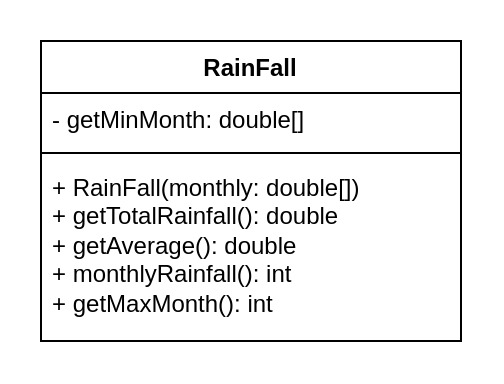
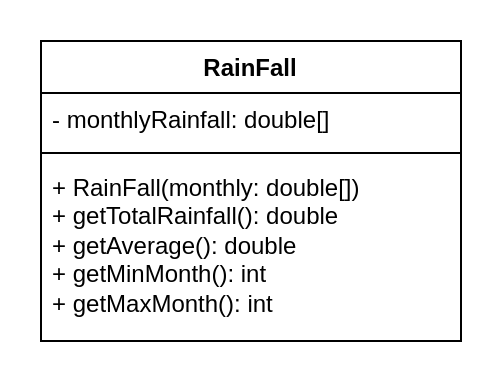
node "- getMinMonth: double[]": label "- getMinMonth: double[]" -> "- monthlyRainfall: double[]"
node "+ RainFall(monthly: double[]) + getTotalRainfall(): double + getAverage(): double + monthlyRainfall(): int + getMaxMonth(): int": label "+ RainFall(monthly: double[]) + getTotalRainfall(): double + getAverage(): double + monthlyRainfall(): int + getMaxMonth(): int" -> "+ RainFall(monthly: double[]) + getTotalRainfall(): double + getAverage(): double + getMinMonth(): int + getMaxMonth(): int"
